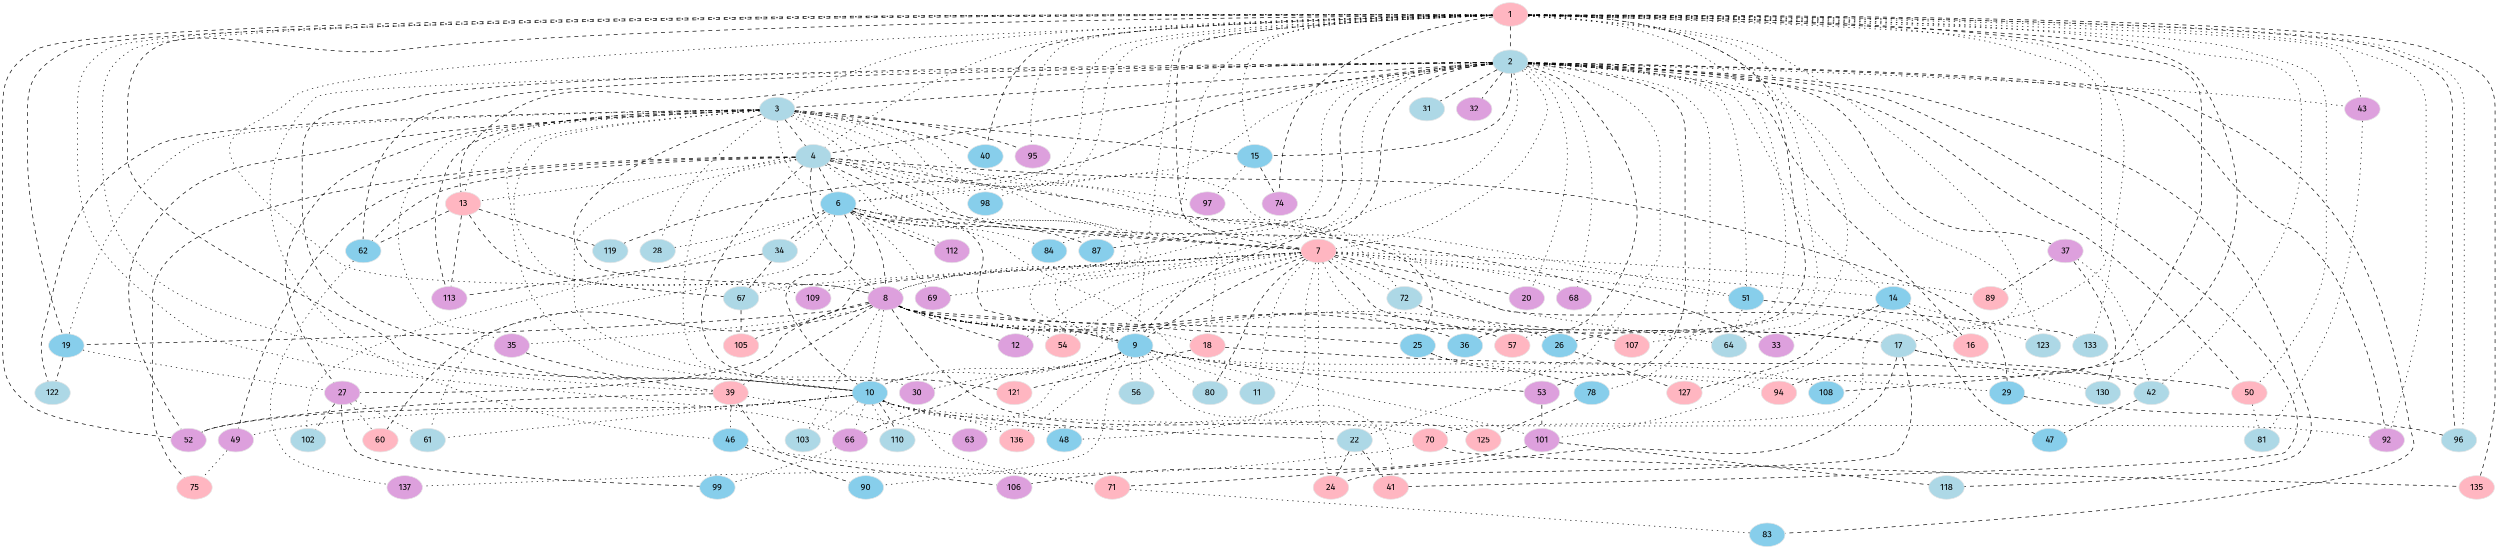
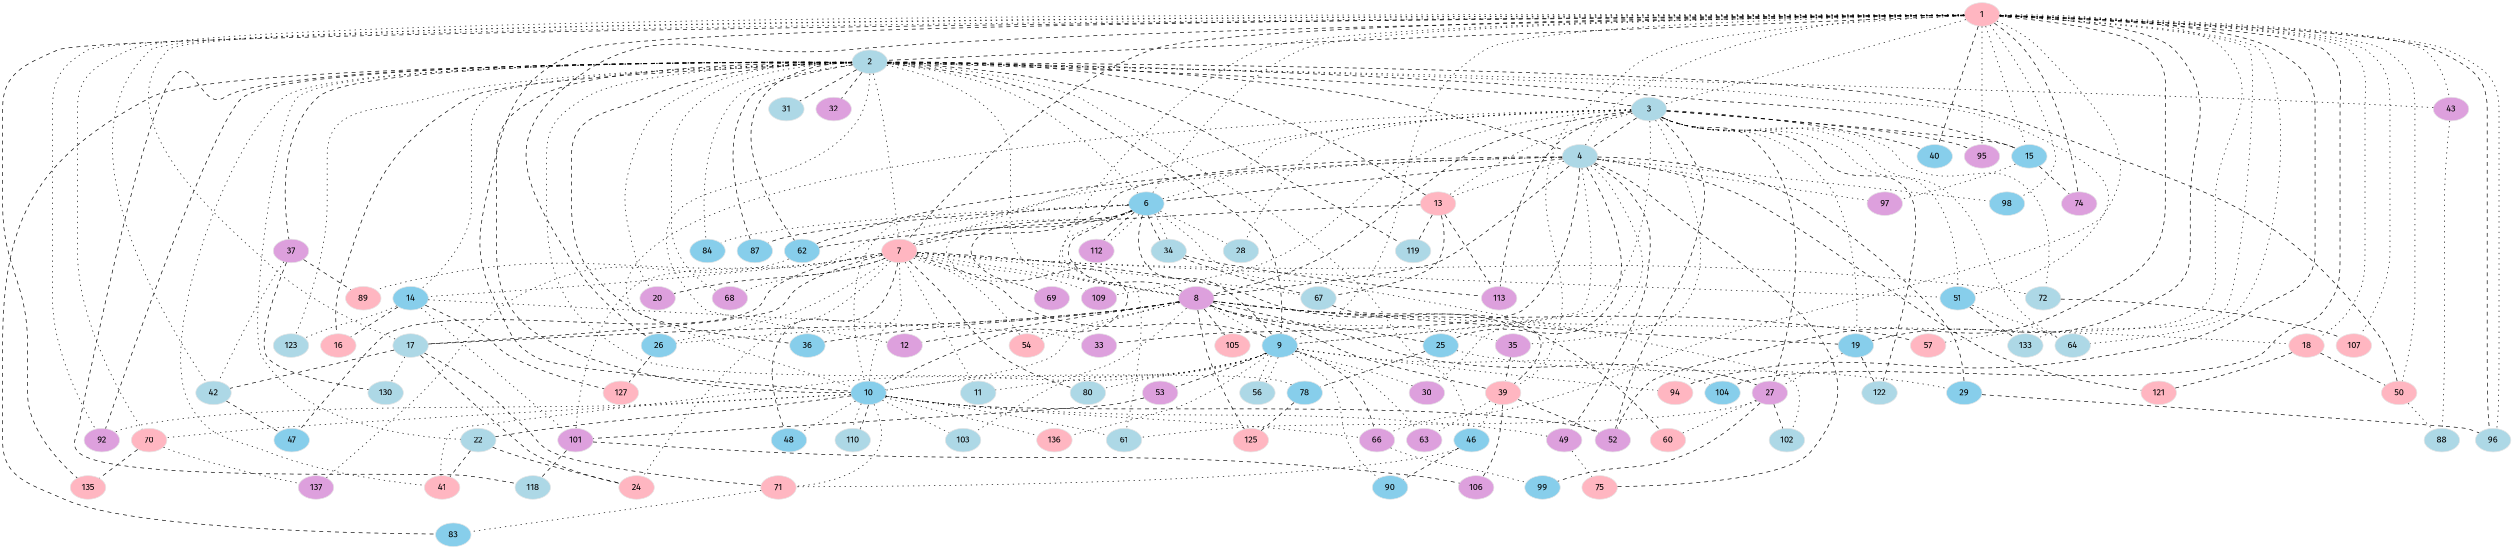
edge "2" -- "53": removed
edge "67" -- "105": now "67" -- "39"
edge "2" -- "41": style dashed -> dotted
node "108": label "108" -> "104"
edge "7" -- "48": style dotted -> dashed
node "81": label "81" -> "88"
